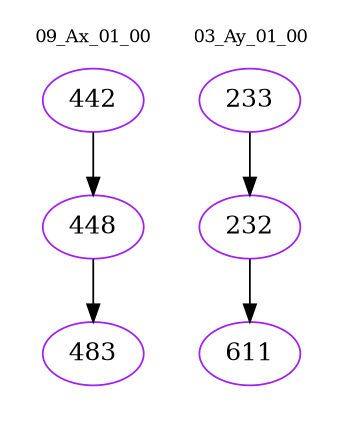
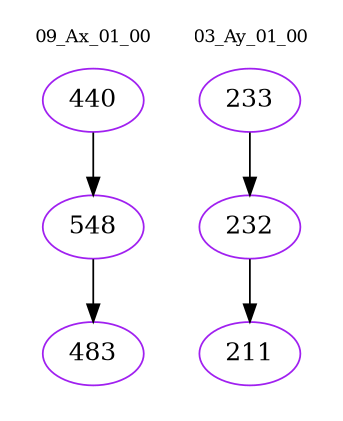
node "442": label "442" -> "440"
node "448": label "448" -> "548"
node "611": label "611" -> "211"
